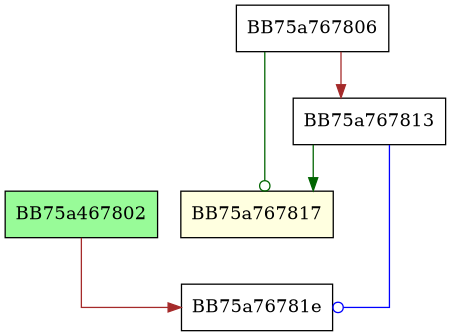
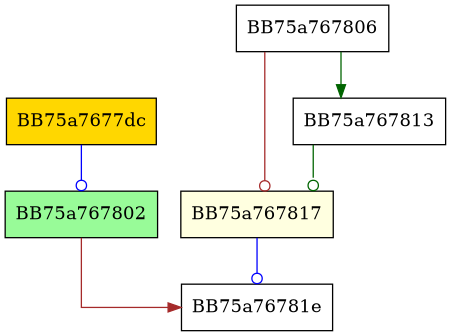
edge "BB75a767806" -> "BB75a767813": color brown -> darkgreen
edge "BB75a767806" -> "BB75a767817": color darkgreen -> brown
node "BB75a7677dc": added
edge "BB75a767813" -> "BB75a767817": arrowhead normal -> odot
node "BB75a467802": label "BB75a467802" -> "BB75a767802"
edge "BB75a767813" -> "BB75a76781e": now "BB75a767817" -> "BB75a76781e"
